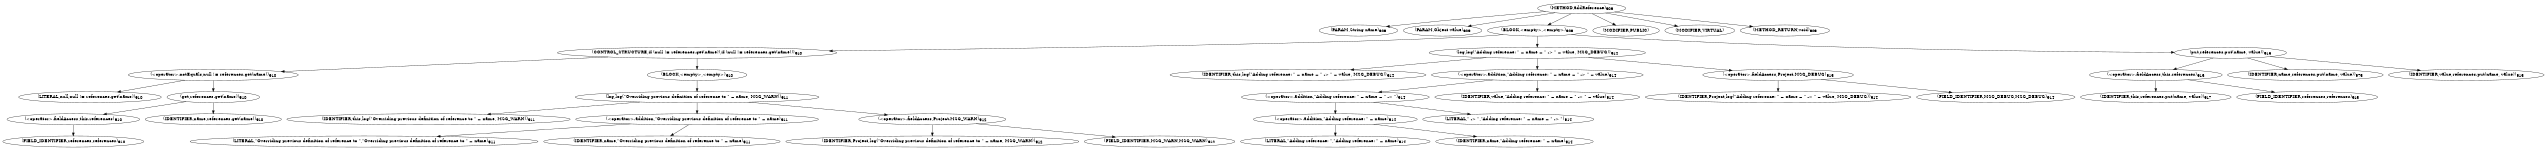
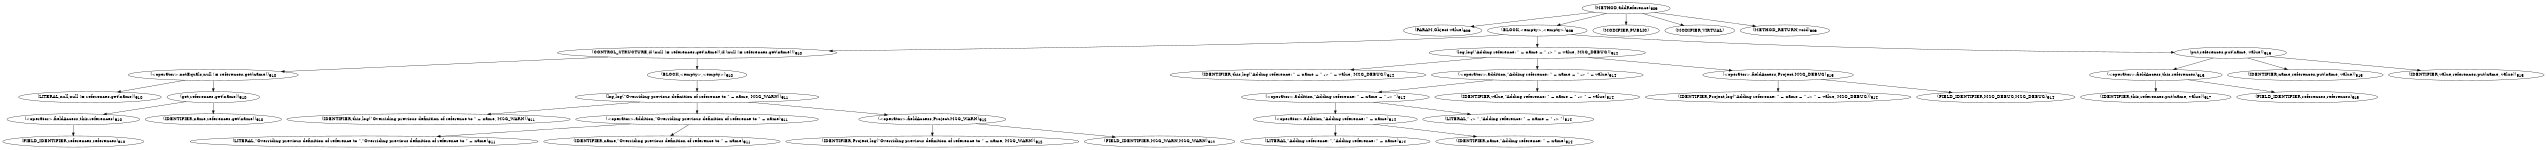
node "(PARAM,String name)": removed
node "(IDENTIFIER,name,references.put(name, value))": text "975" -> "915"
